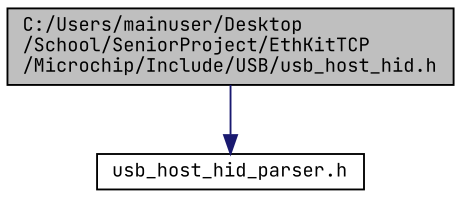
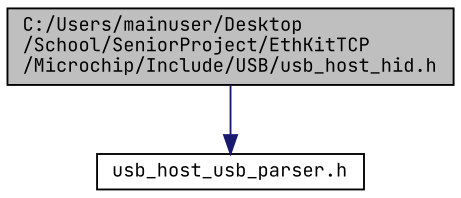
node "usb_host_hid_parser.h": label "usb_host_hid_parser.h" -> "usb_host_usb_parser.h"
